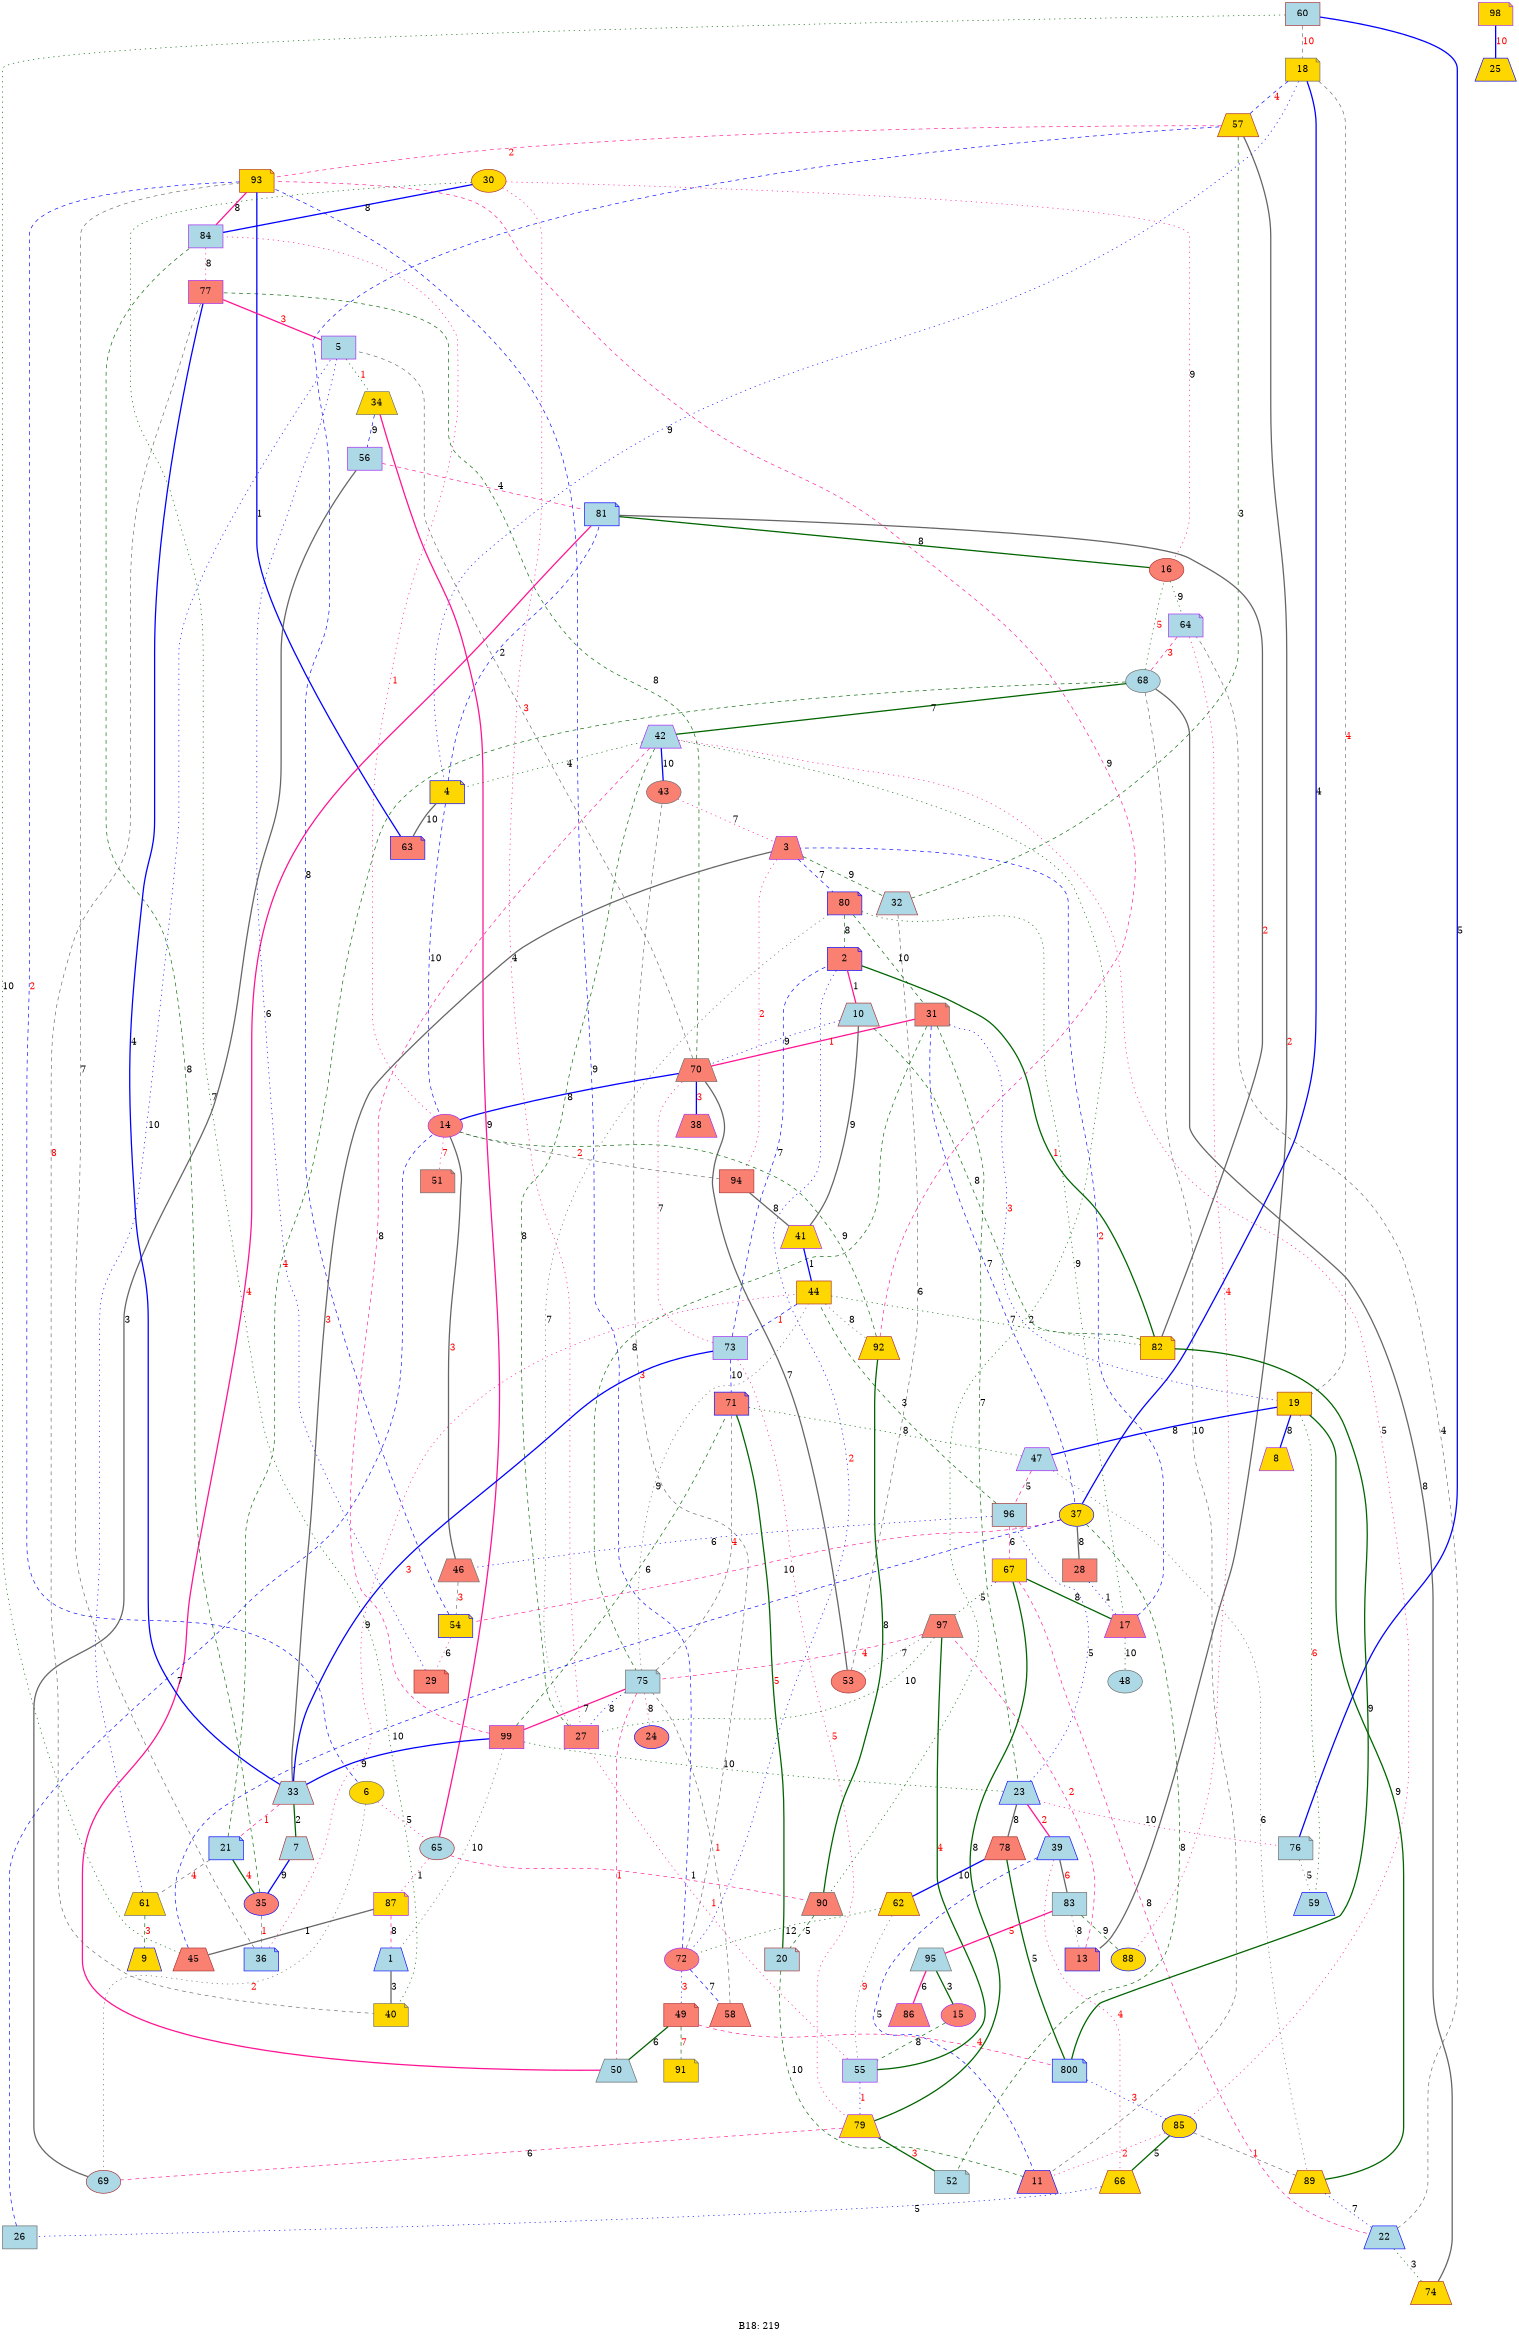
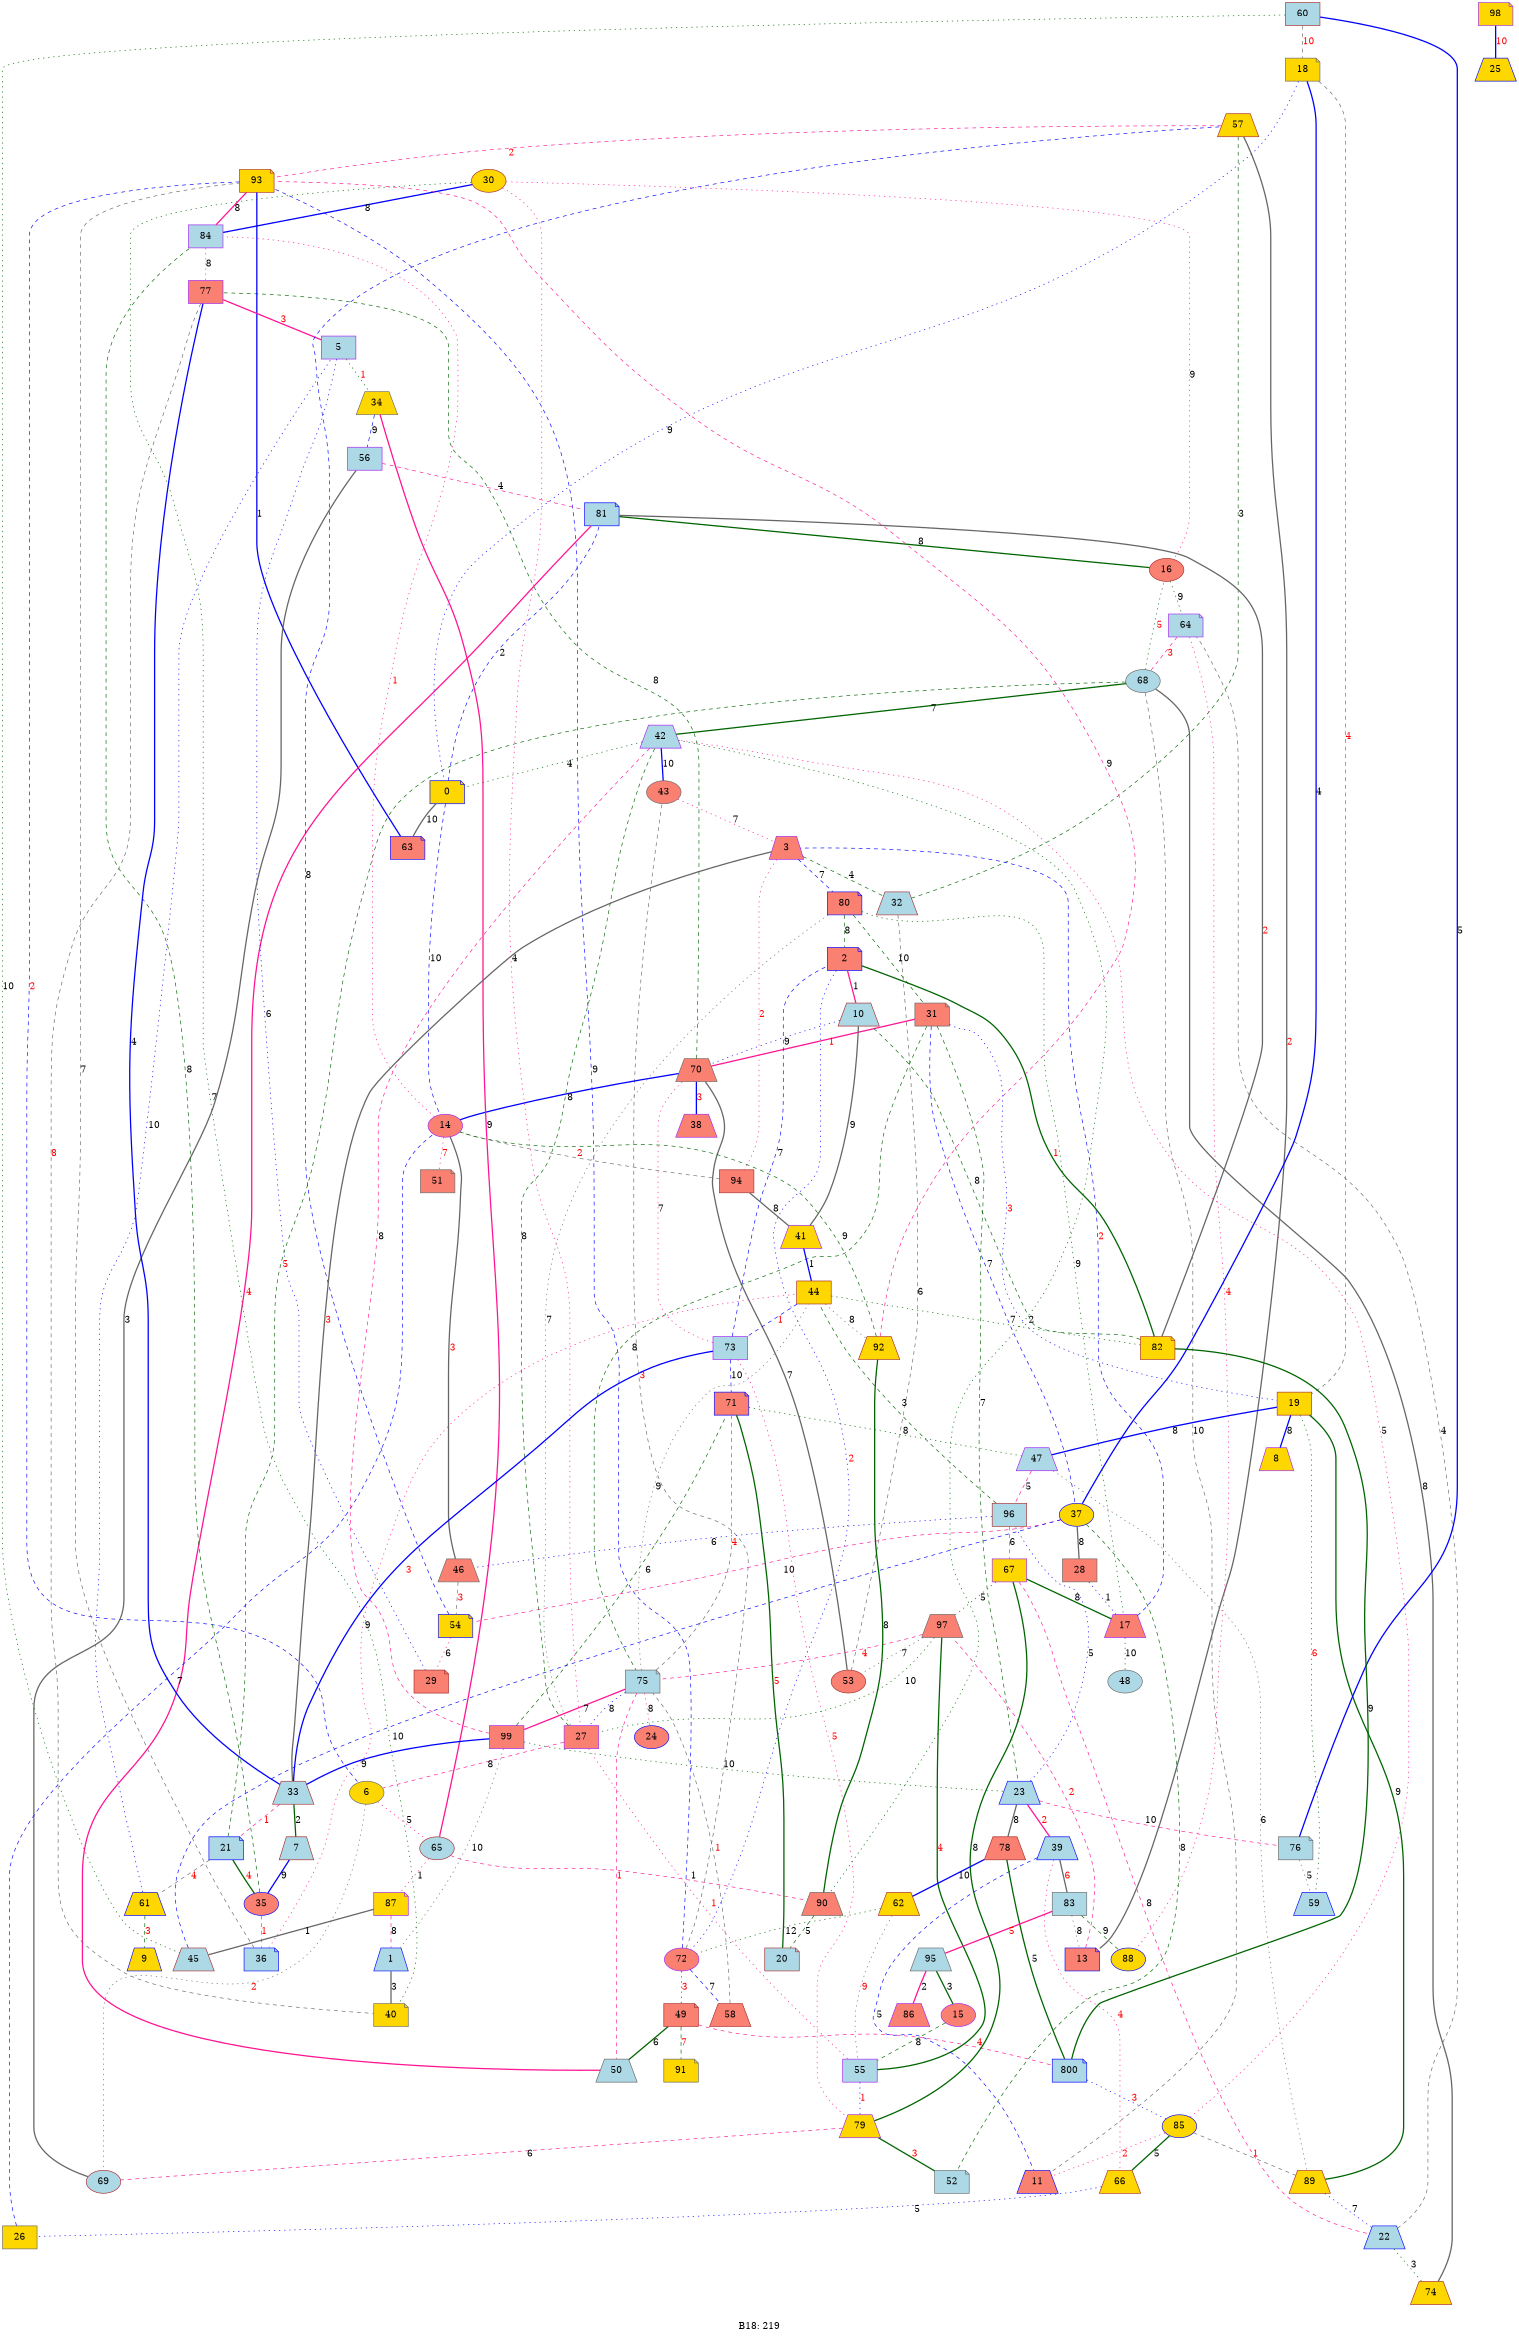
edge "18" -- "57": removed, label "4"
edge "5" -- "70": removed, label "3"
node "4": label "4" -> "0"
edge "3" -- "32": label "9" -> "4"
edge "68" -- "21": label "4" -> "5"
edge "27" -- "6": added, label "8"
edge "23" -- "76": style dotted -> dashed
node "61": color gray40 -> blue
node "45": fillcolor salmon -> lightblue
edge "95" -- "86": label "6" -> "2"
edge "20" -- "11": removed, label "10"
node "26": fillcolor lightblue -> gold
